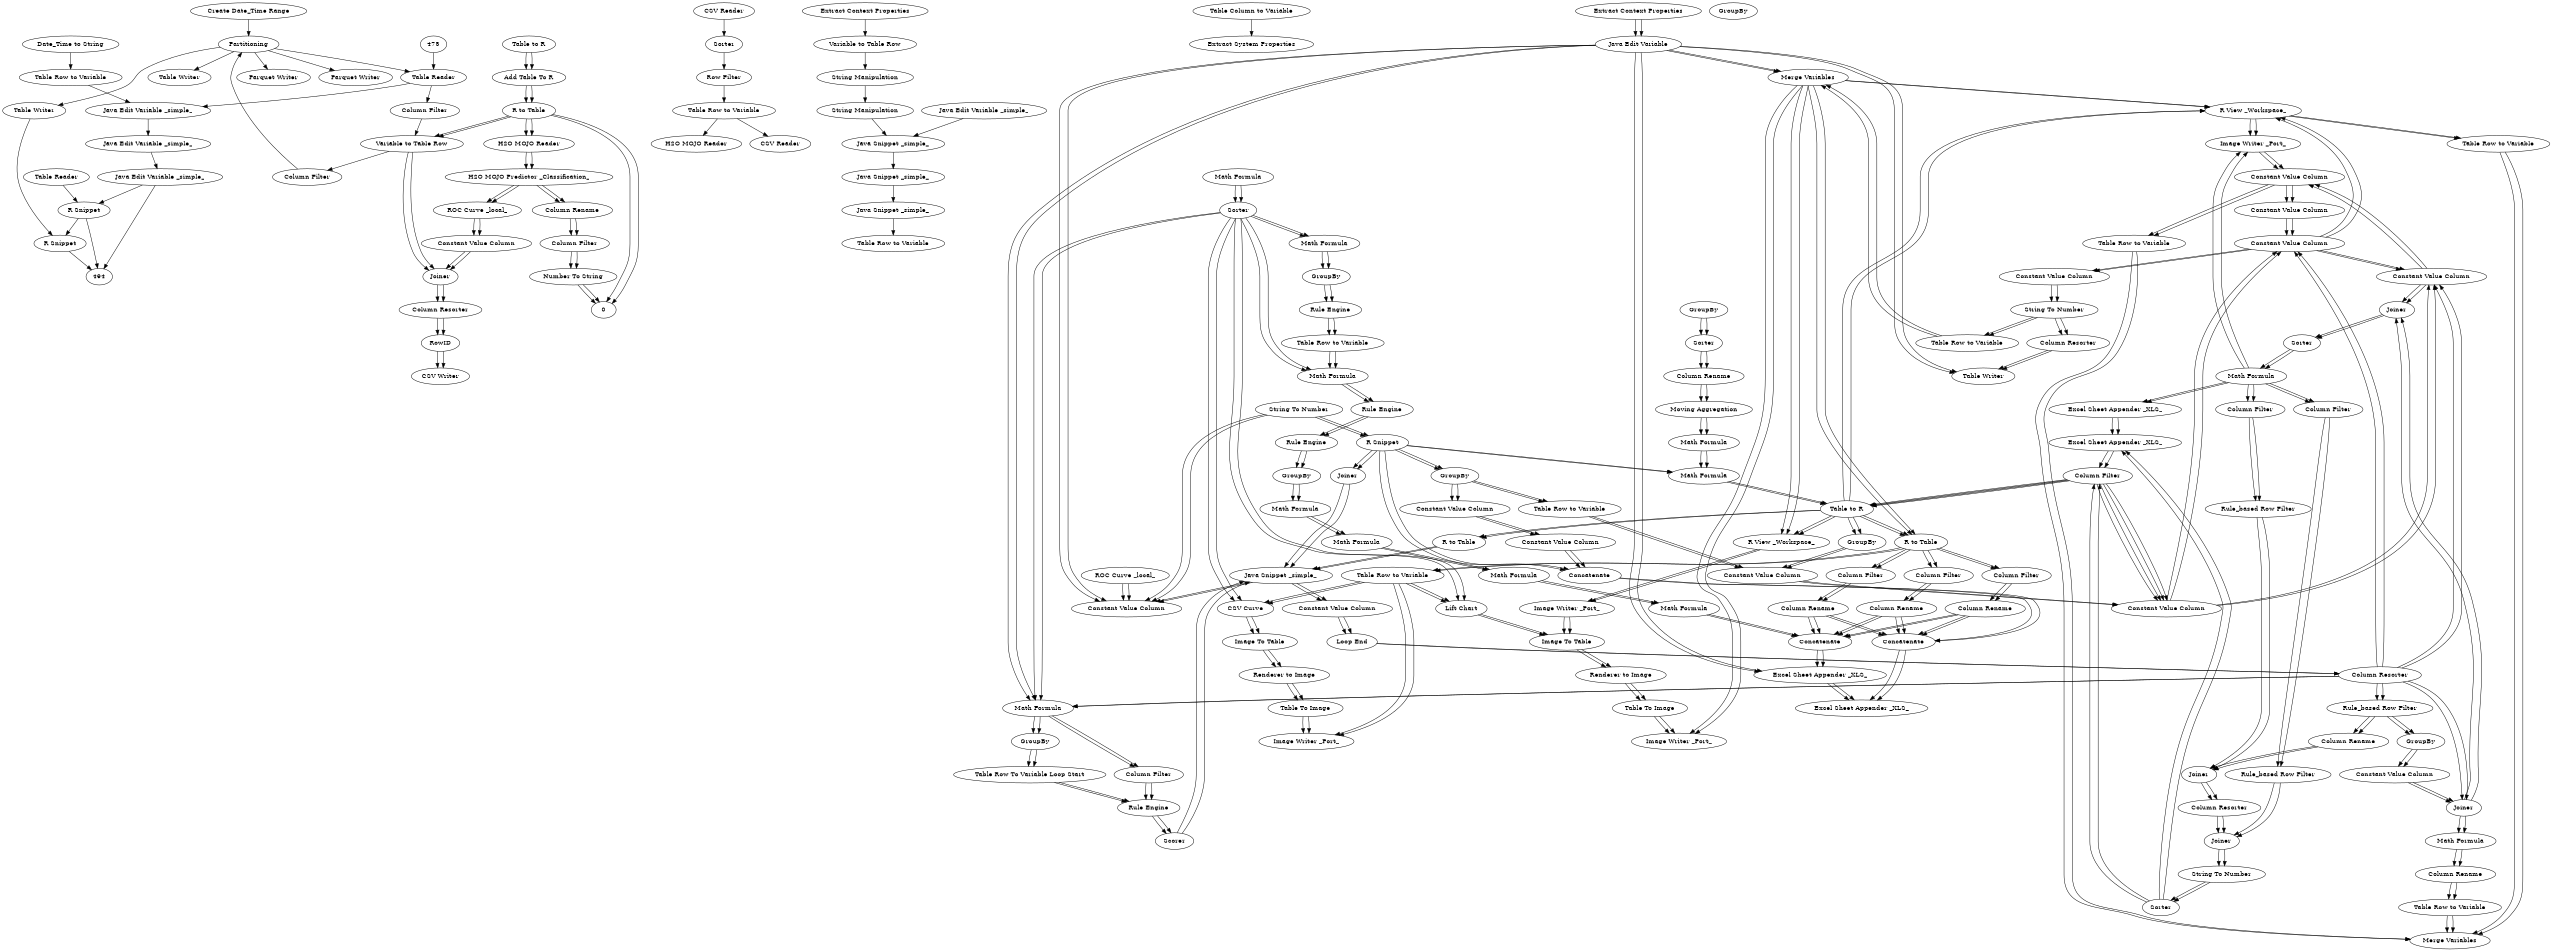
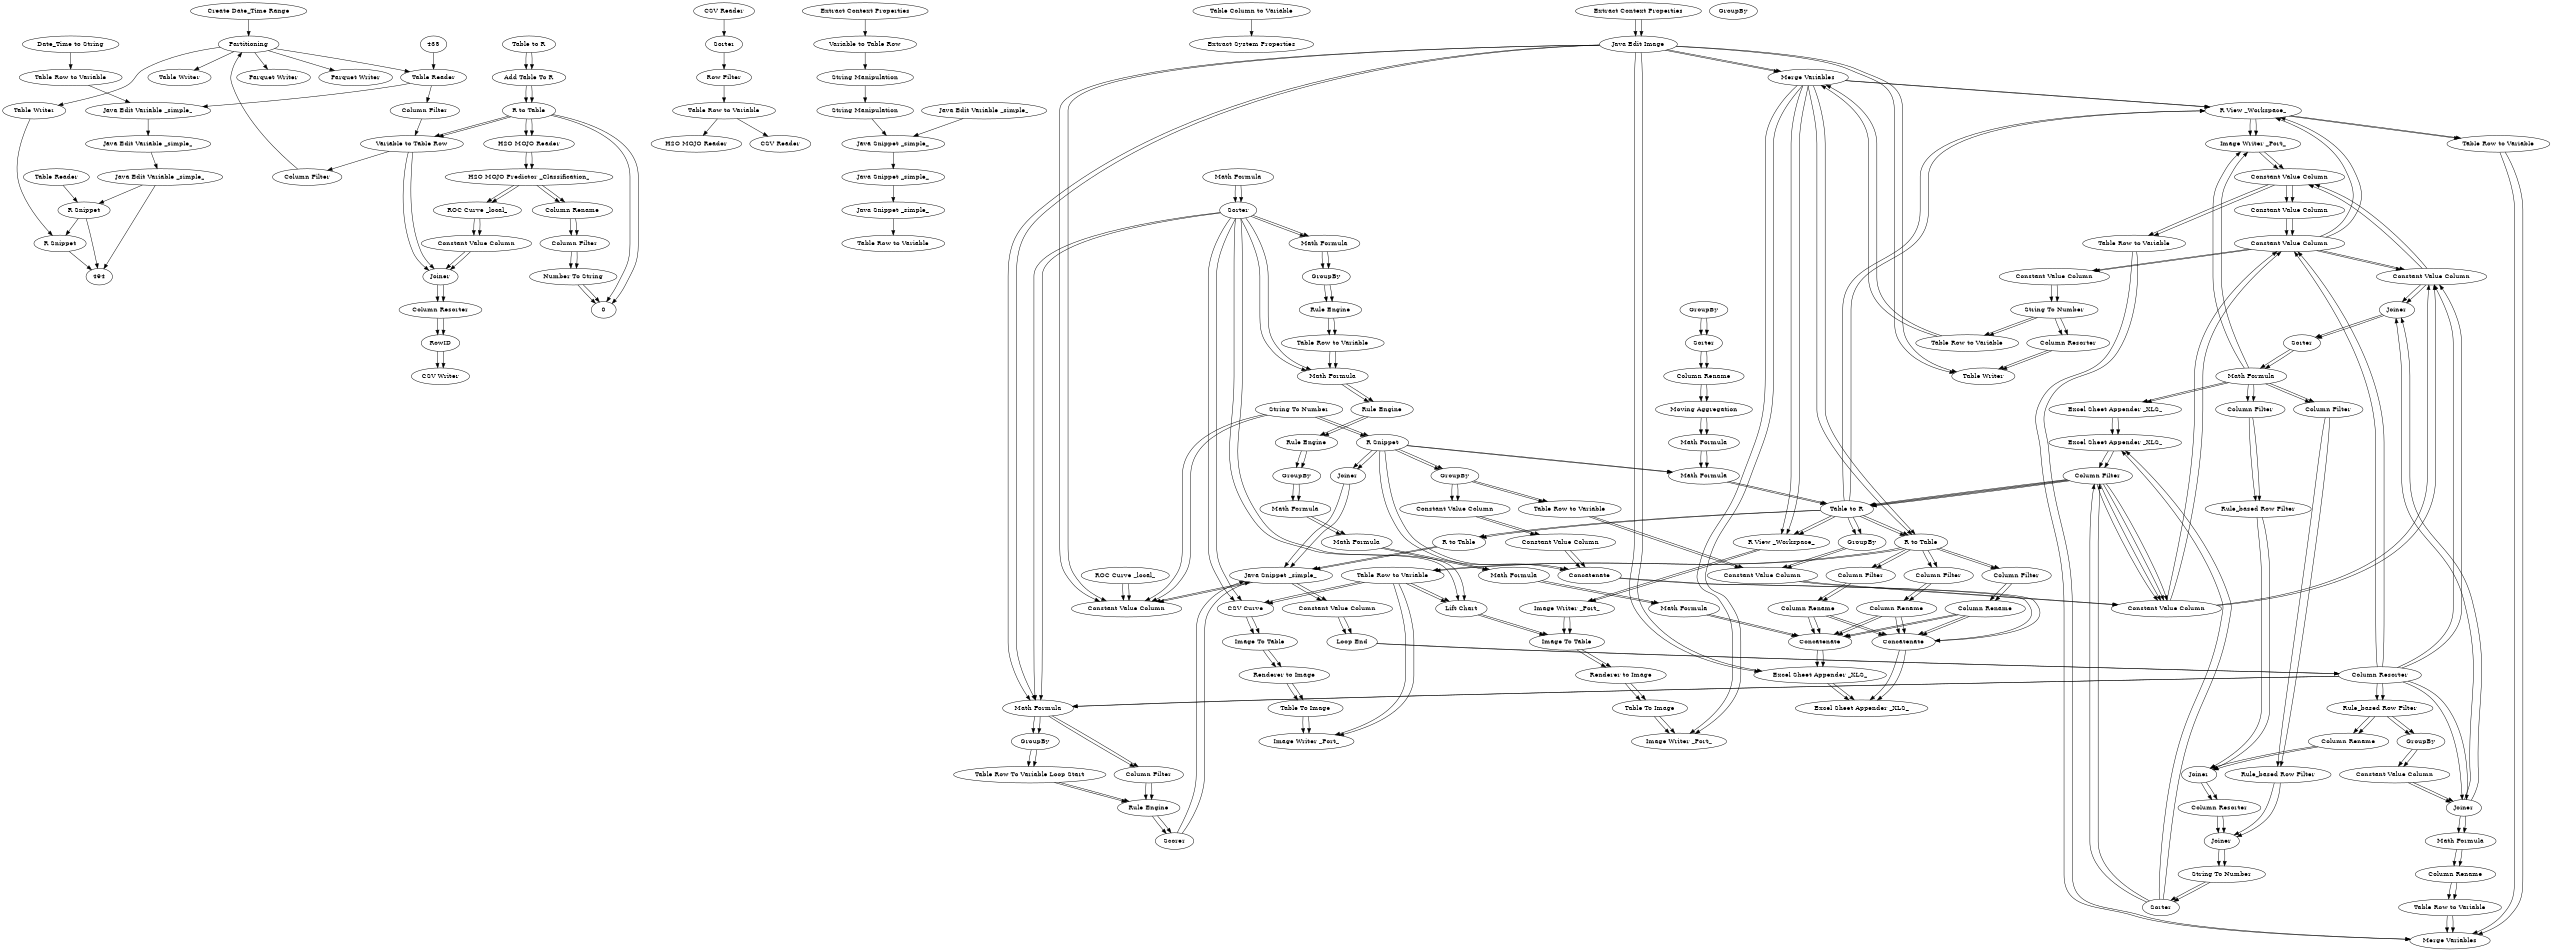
node "475": label "475" -> "435"
node "Java Edit Variable": label "Java Edit Variable" -> "Java Edit Image"
